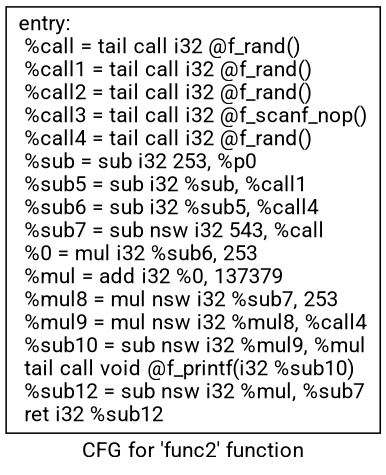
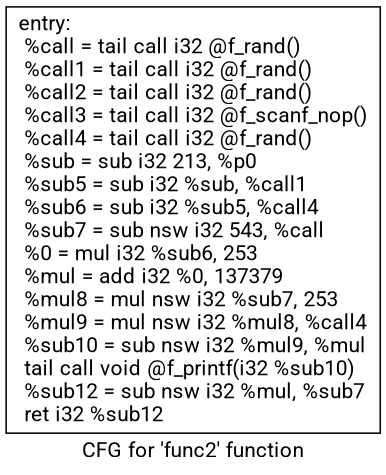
node "entry:": text "%sub = sub i32 253, %p0" -> "%sub = sub i32 213, %p0"
